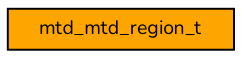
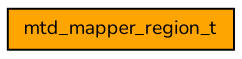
node "mtd_mtd_region_t": label "mtd_mtd_region_t" -> "mtd_mapper_region_t"
